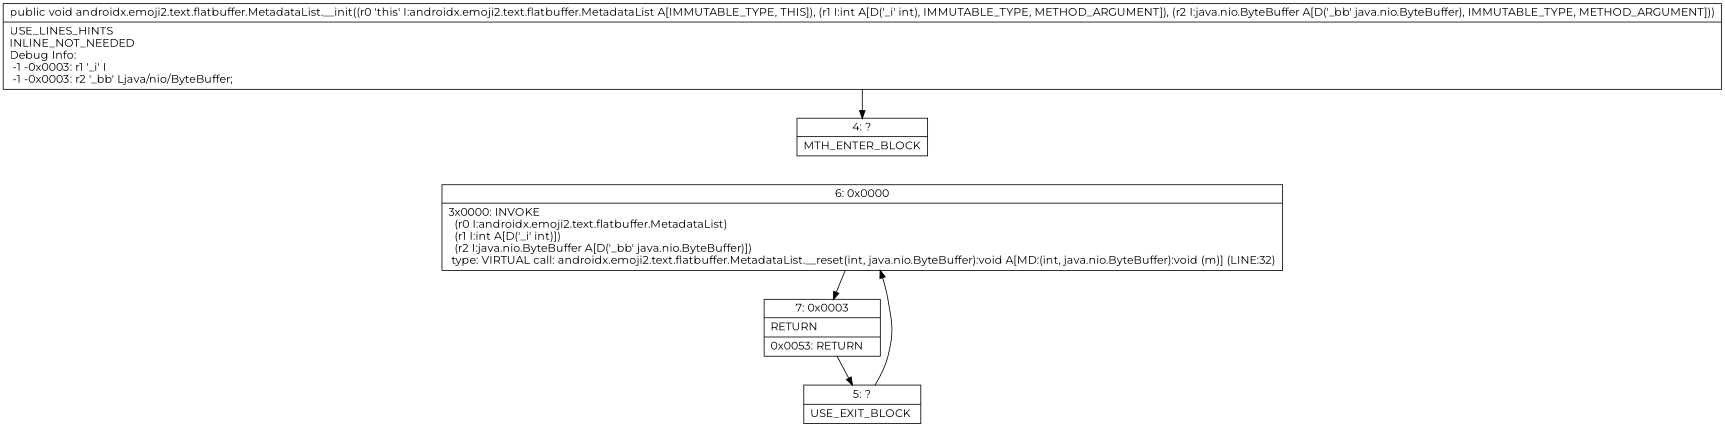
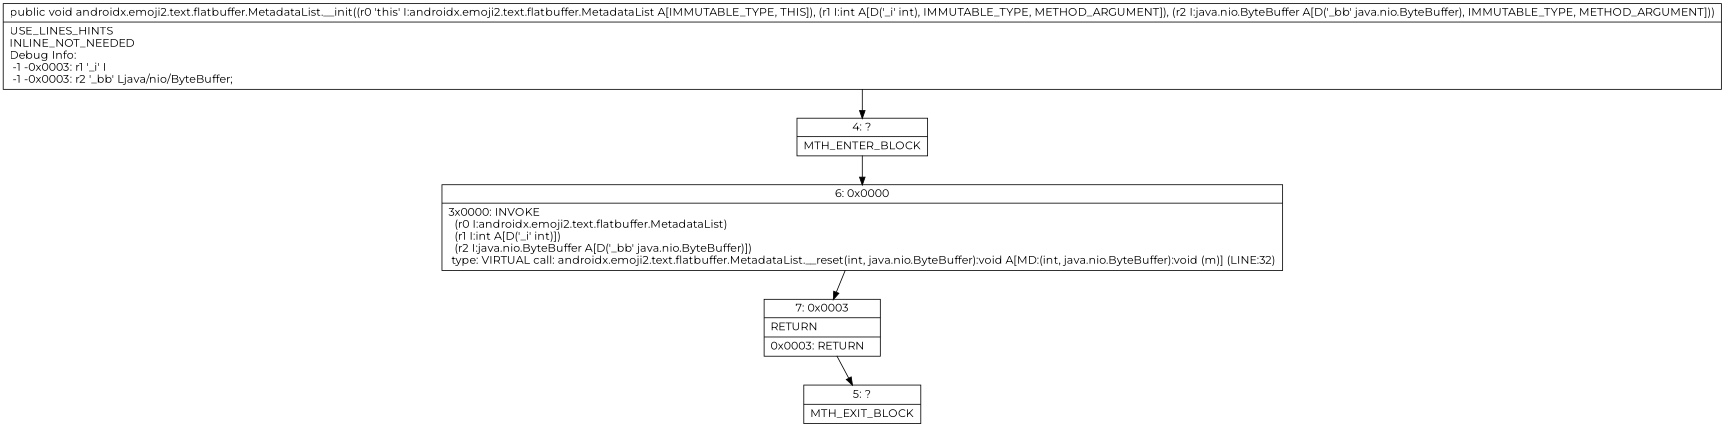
edge "5: ?" -> "6: 0x0000": now "4: ?" -> "6: 0x0000"
node "7: 0x0003": text "0x0053: RETURN" -> "0x0003: RETURN"
node "5: ?": text "USE_EXIT_BLOCK" -> "MTH_EXIT_BLOCK"
